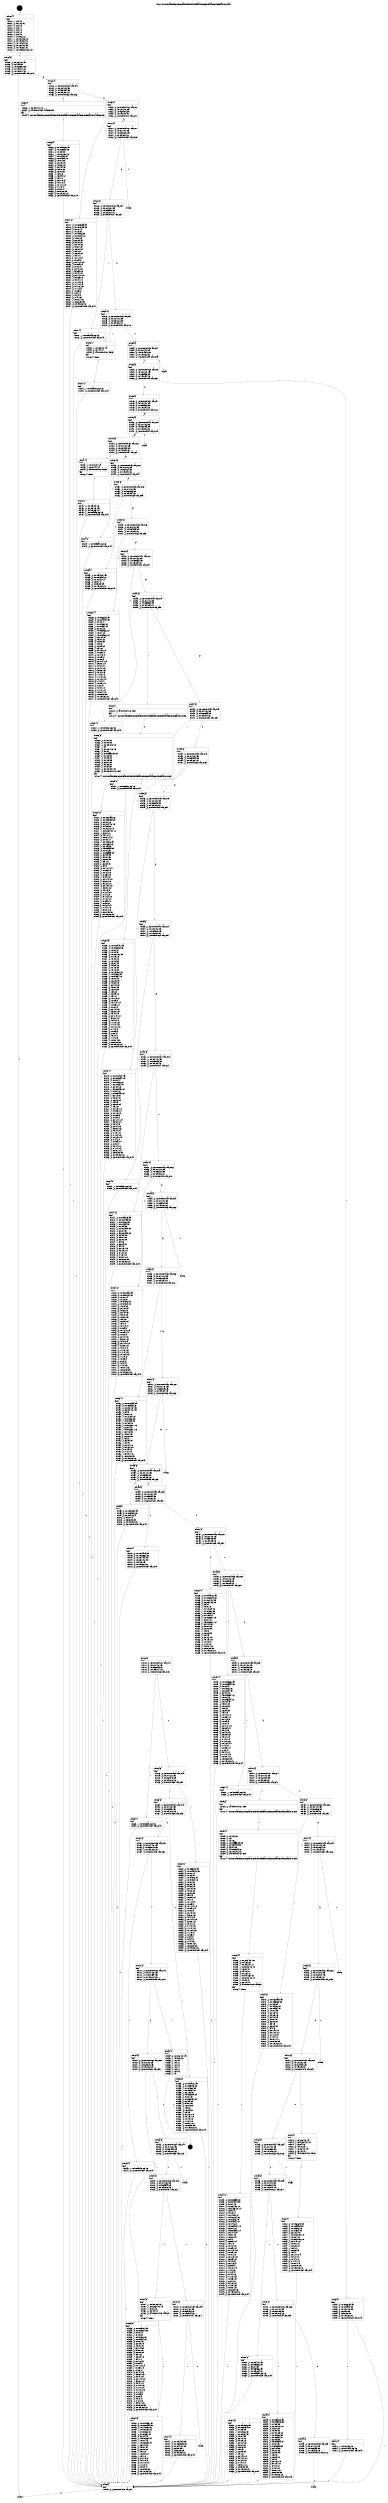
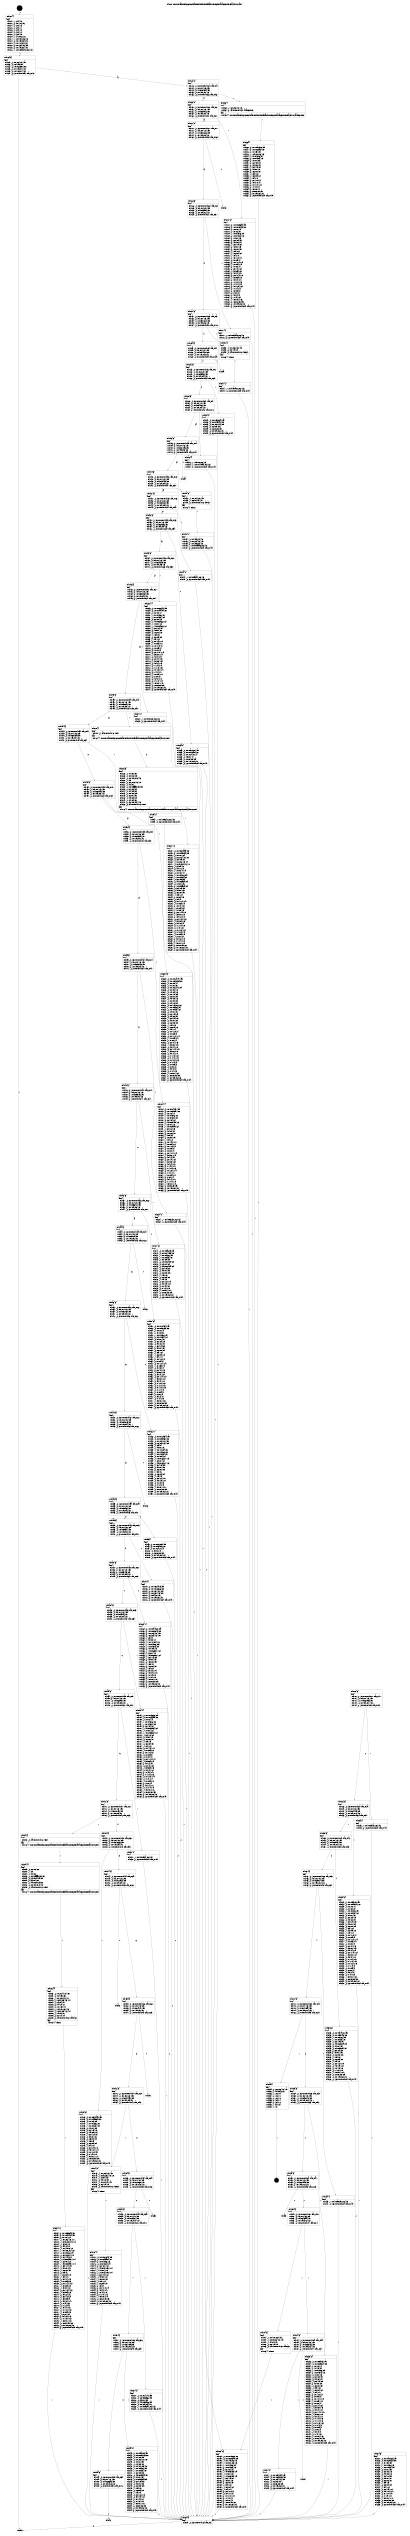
edge "0x40269a [27]" -> "0x402c09 [5]": now "0x40269a [27]" -> "0x401e8b [105]"
edge "0x401dc9 [27]" -> "0x402a16 [19]": now "0x4018ec [25]" -> "0x402a16 [19]"
